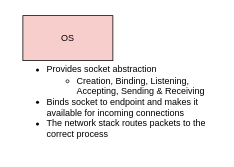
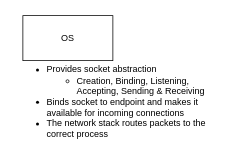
node "OS": fillcolor #f8cecc -> #ffffff
